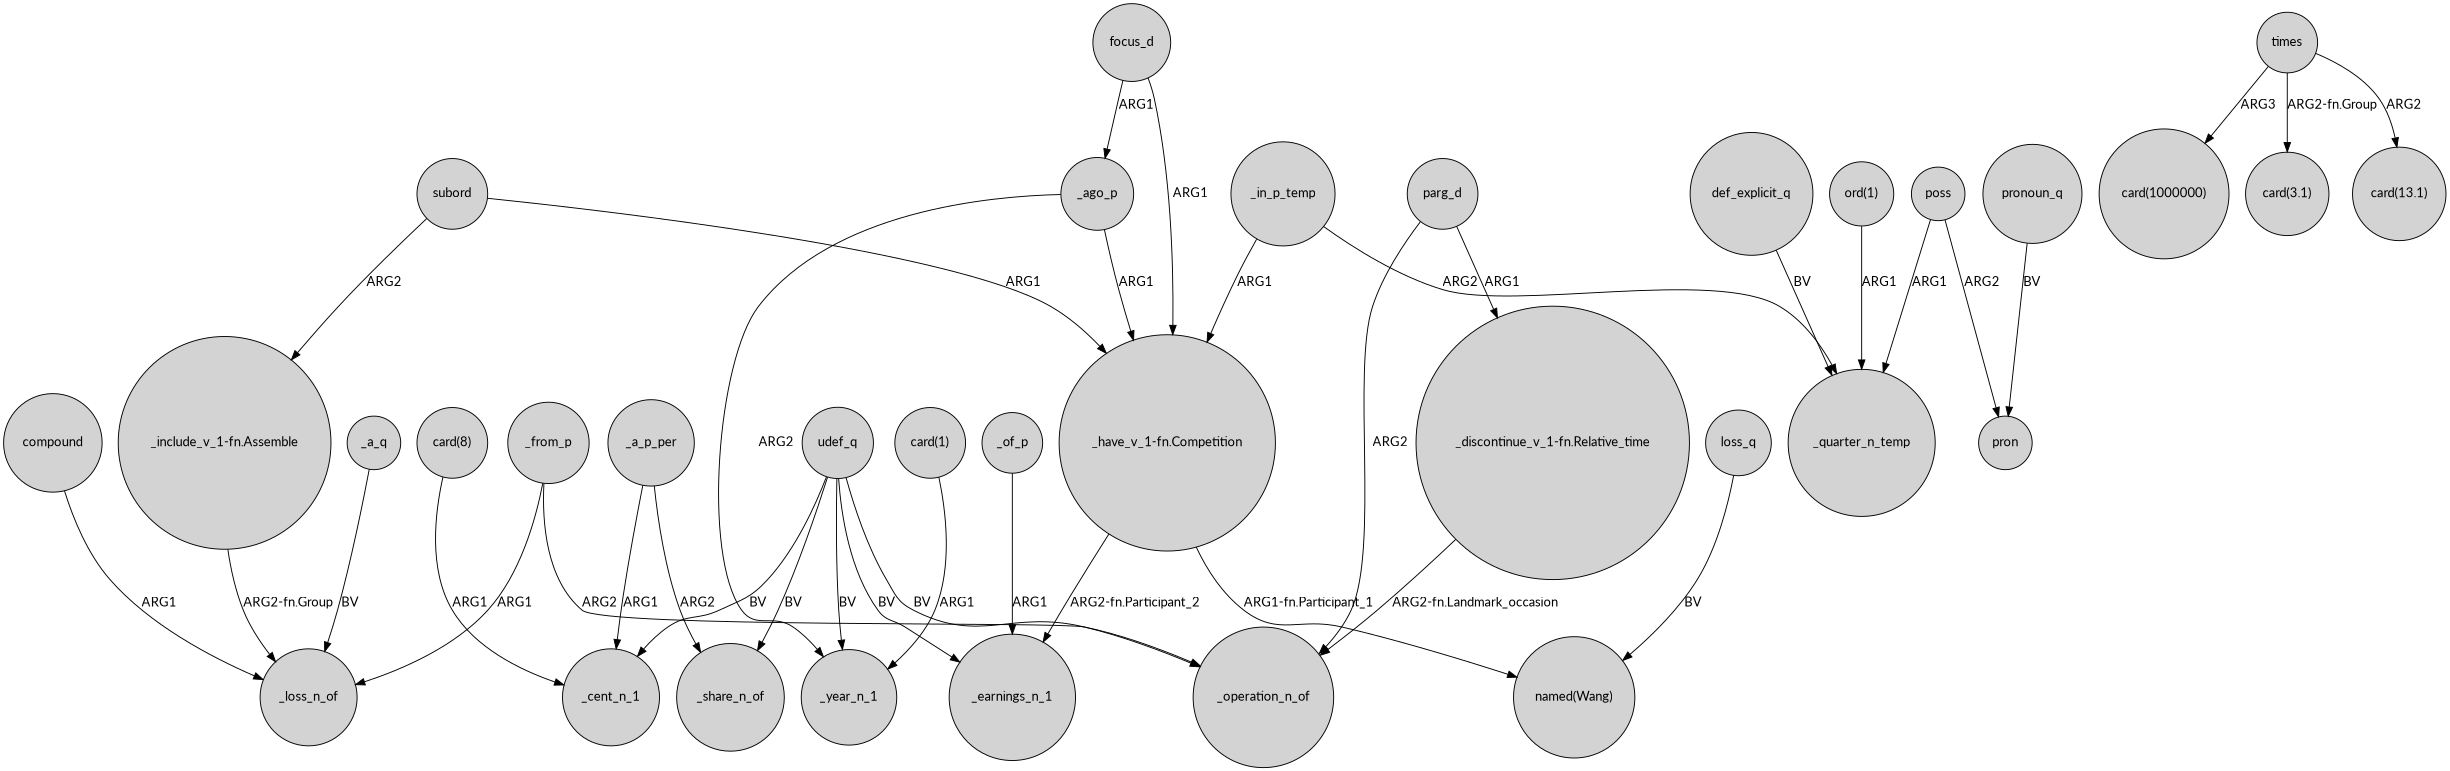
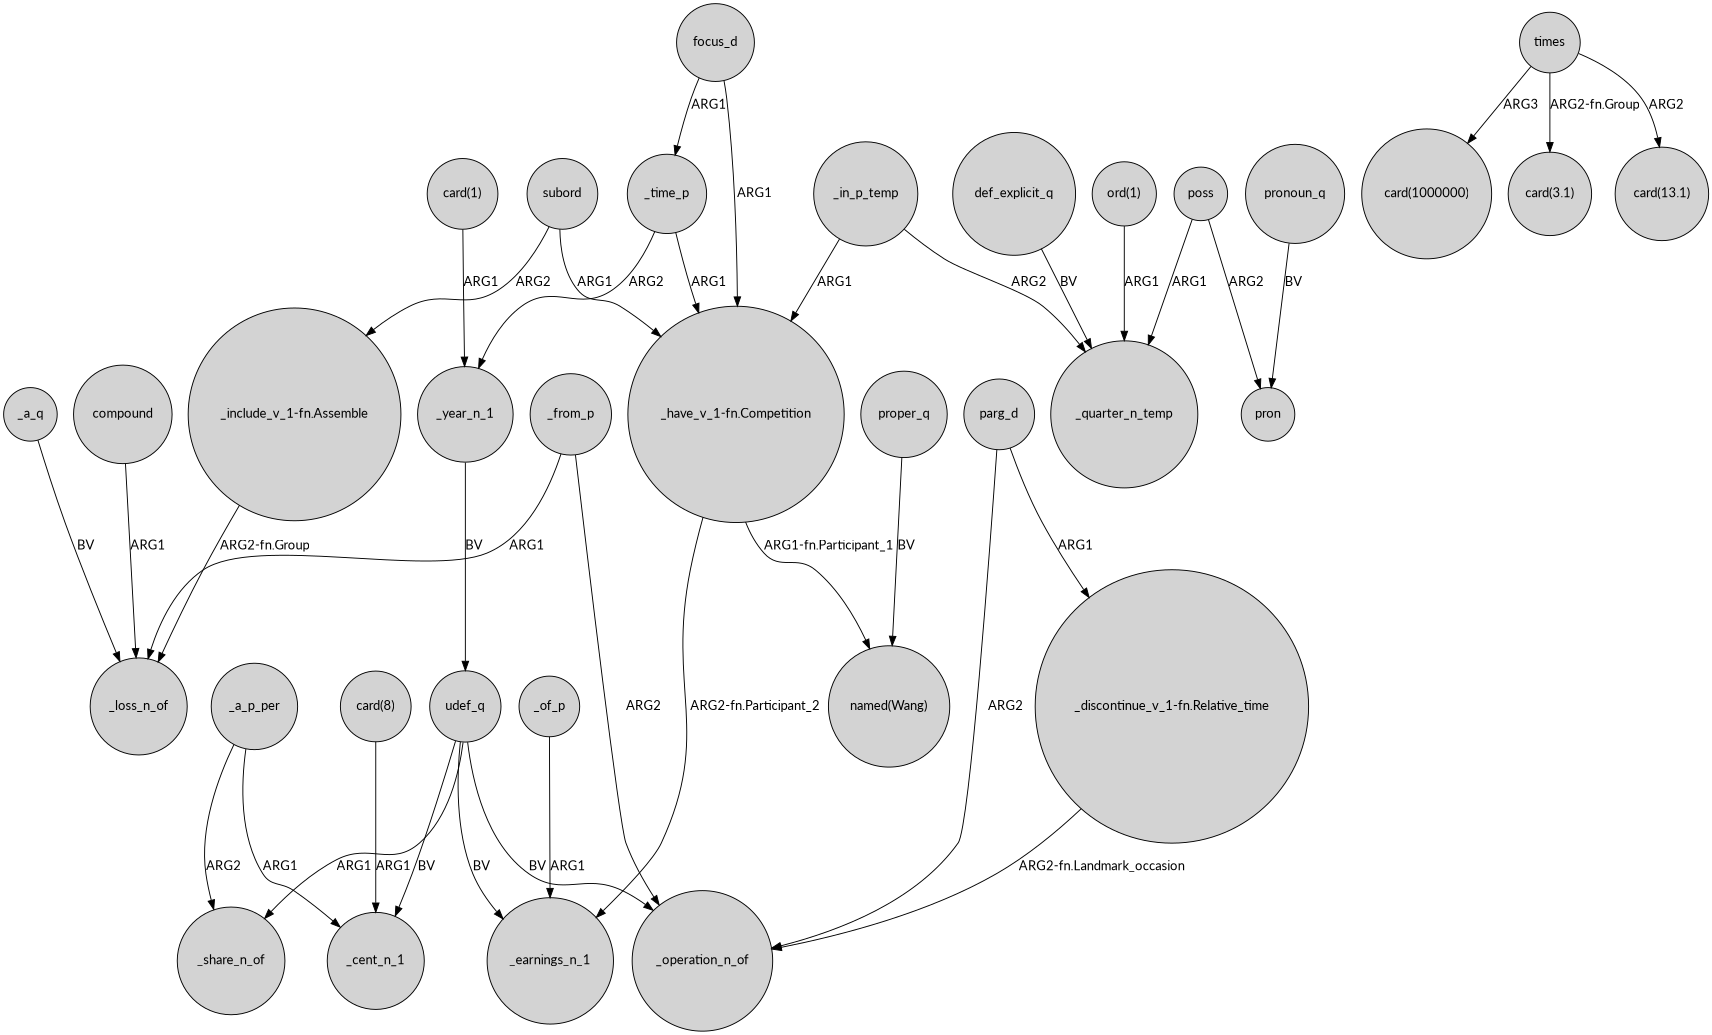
node "_ago_p": label "_ago_p" -> "_time_p"
node "loss_q": label "loss_q" -> "proper_q"
edge "udef_q" -> "_year_n_1": reversed
edge "udef_q" -> "_share_n_of": label "BV" -> "ARG1"
